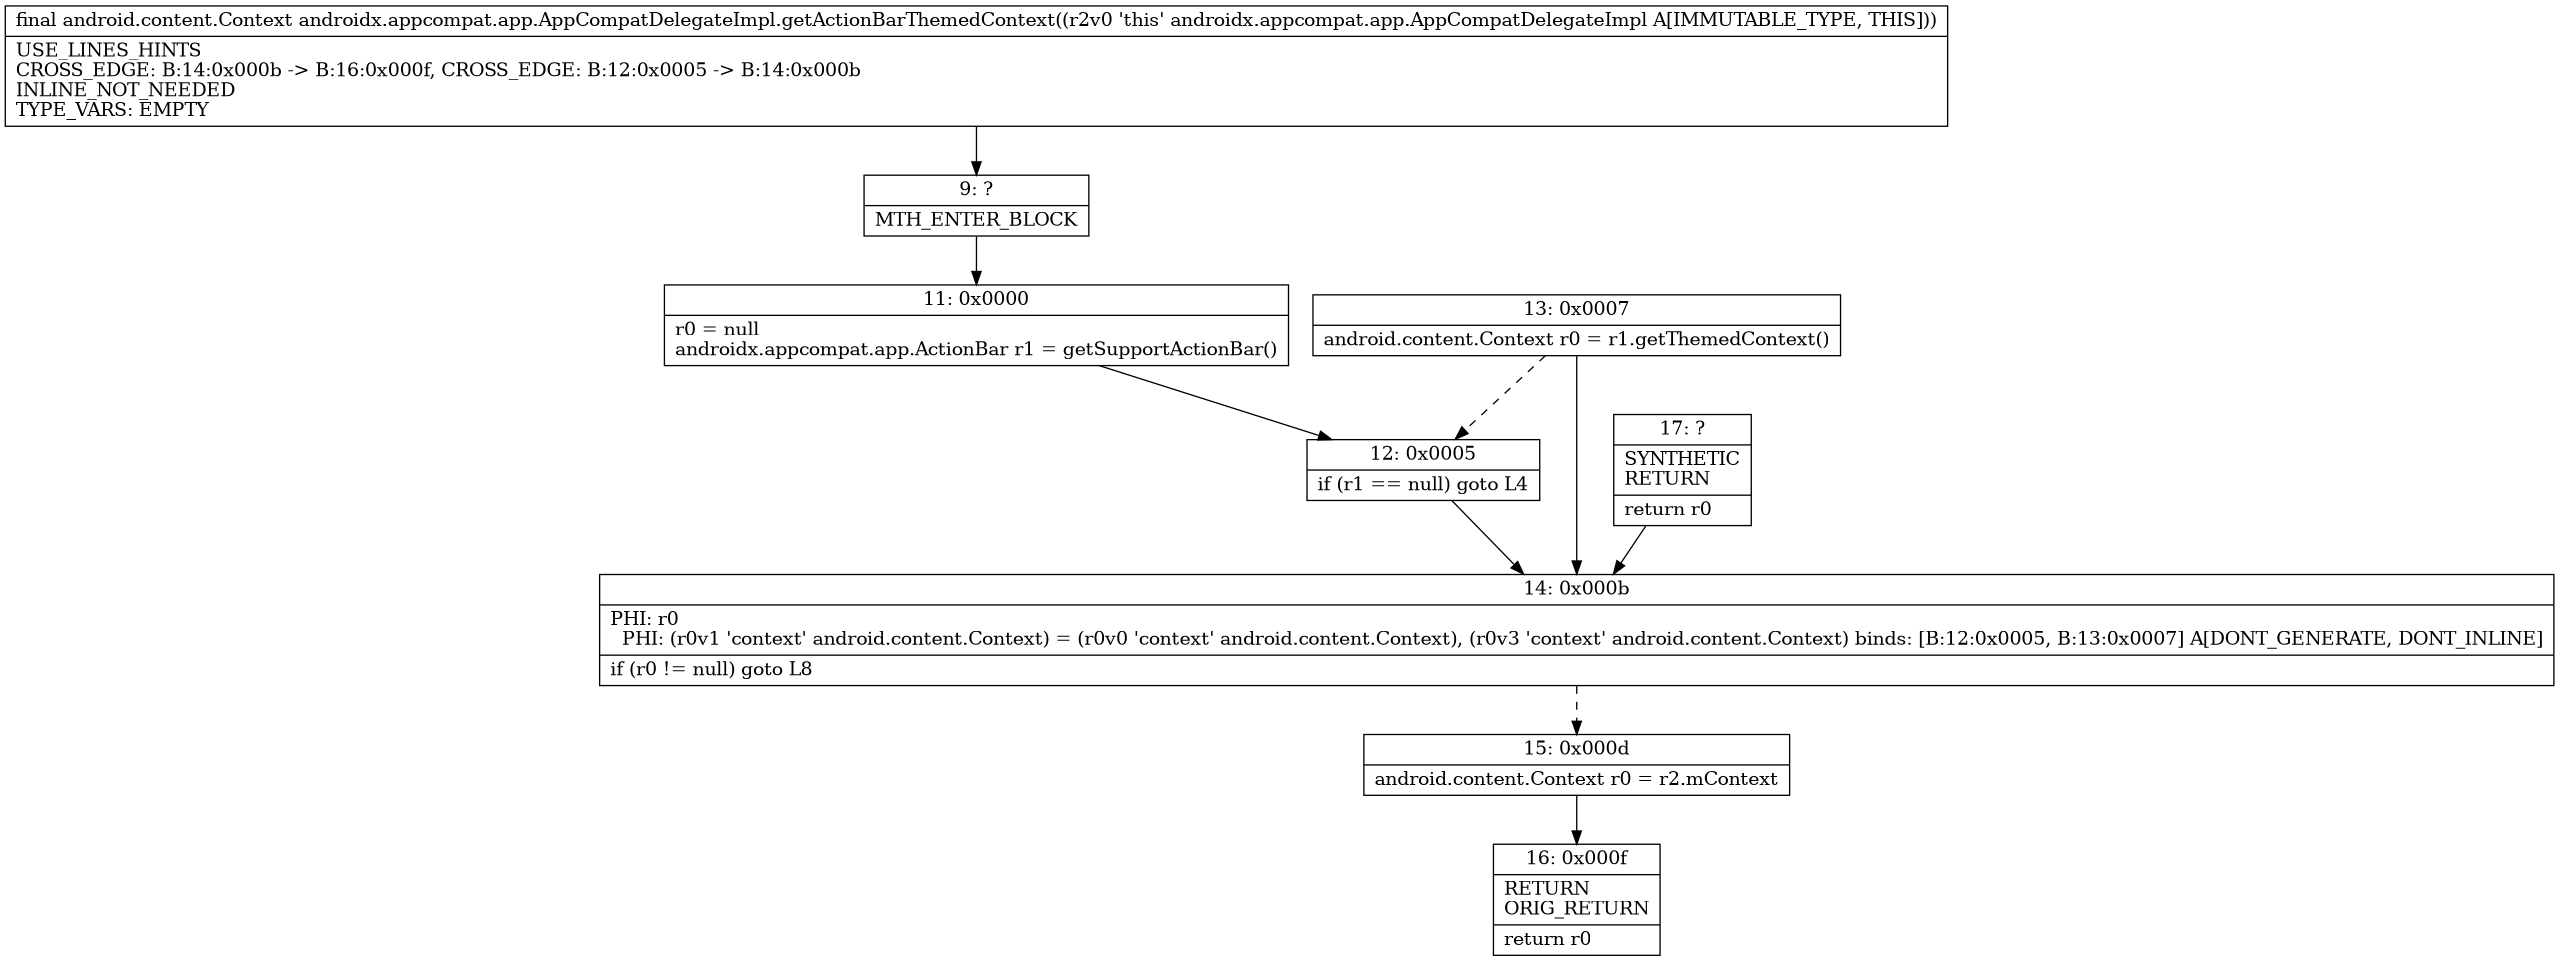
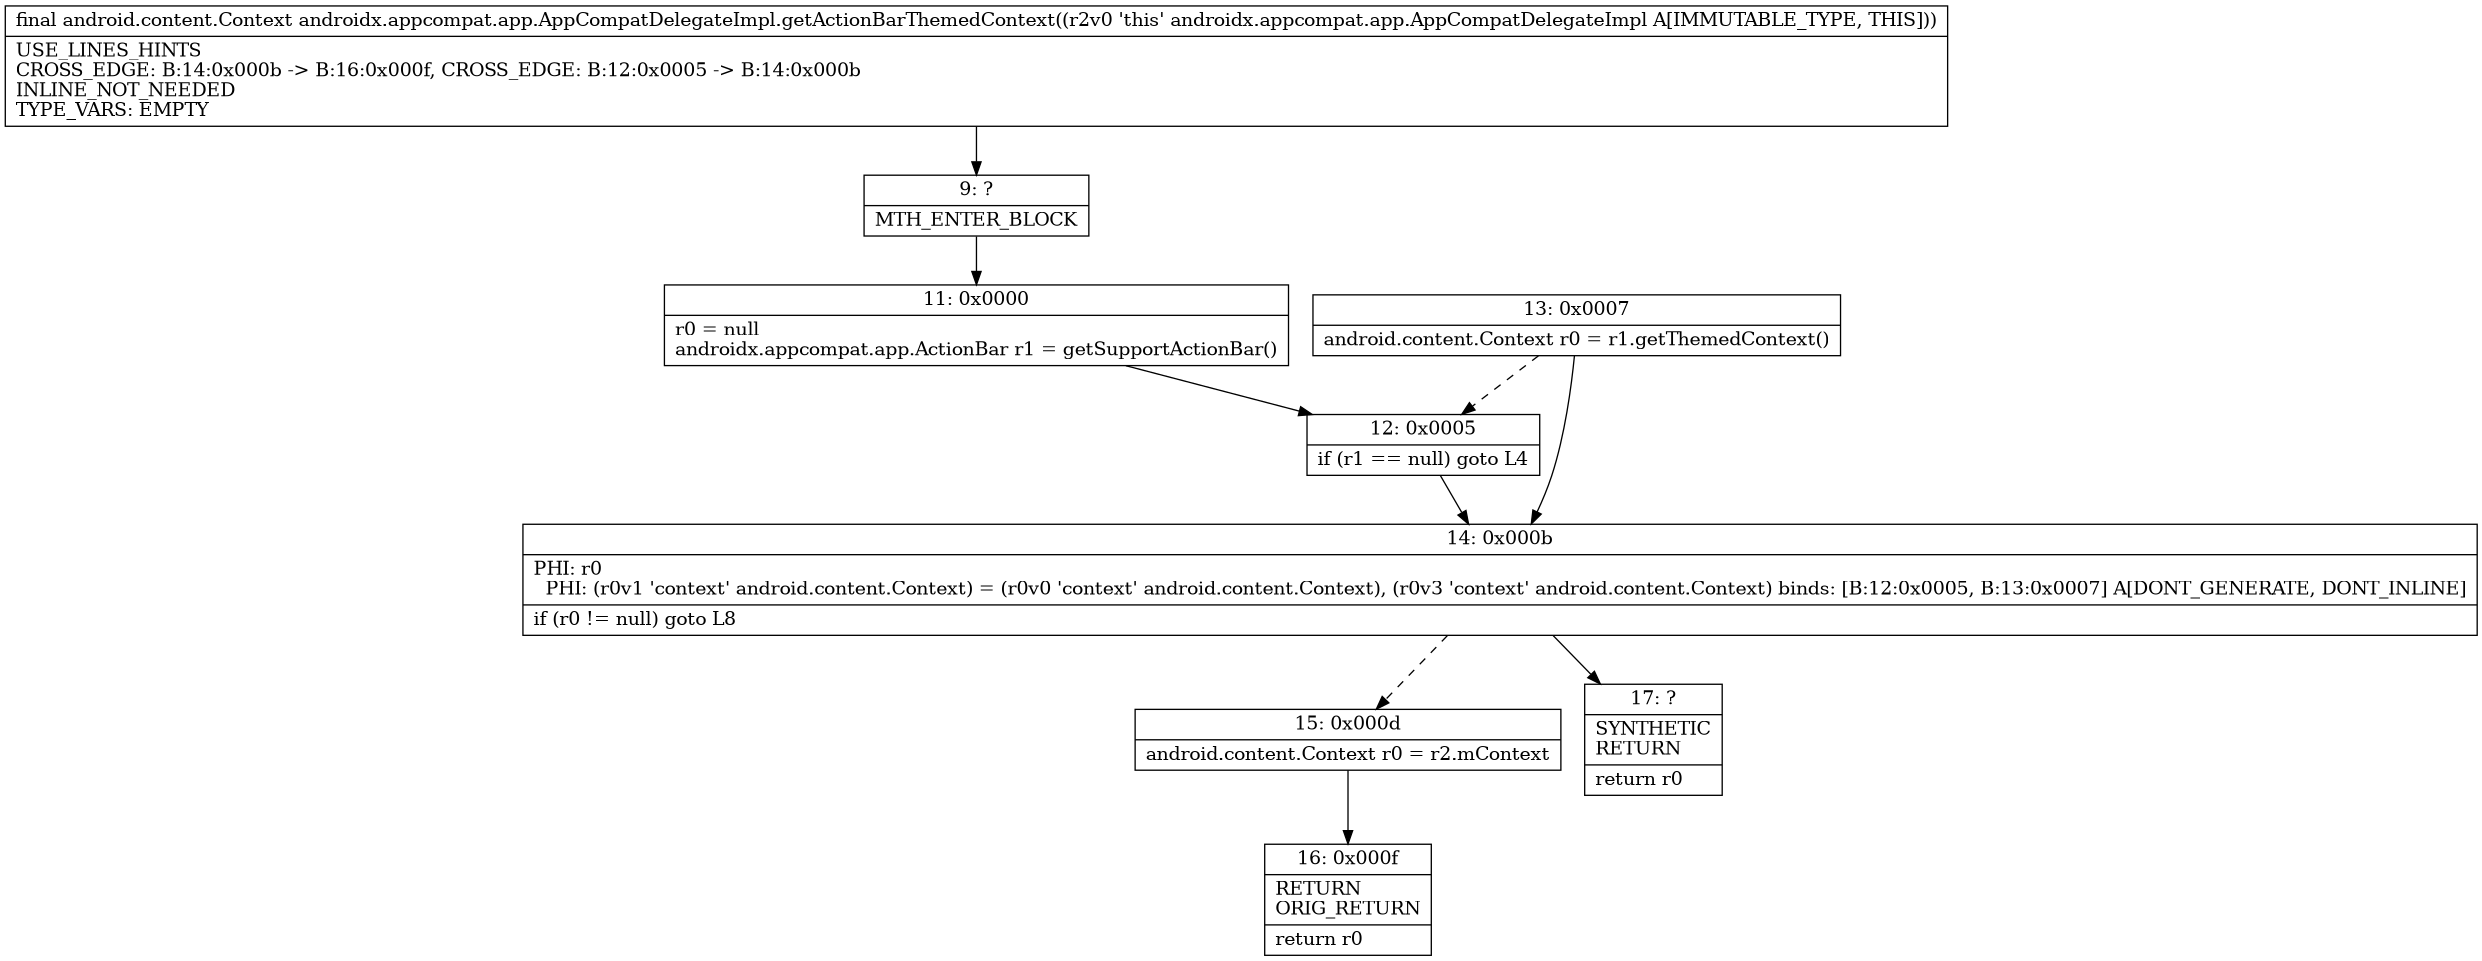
edge "17: ?" -> "14: 0x000b": reversed
